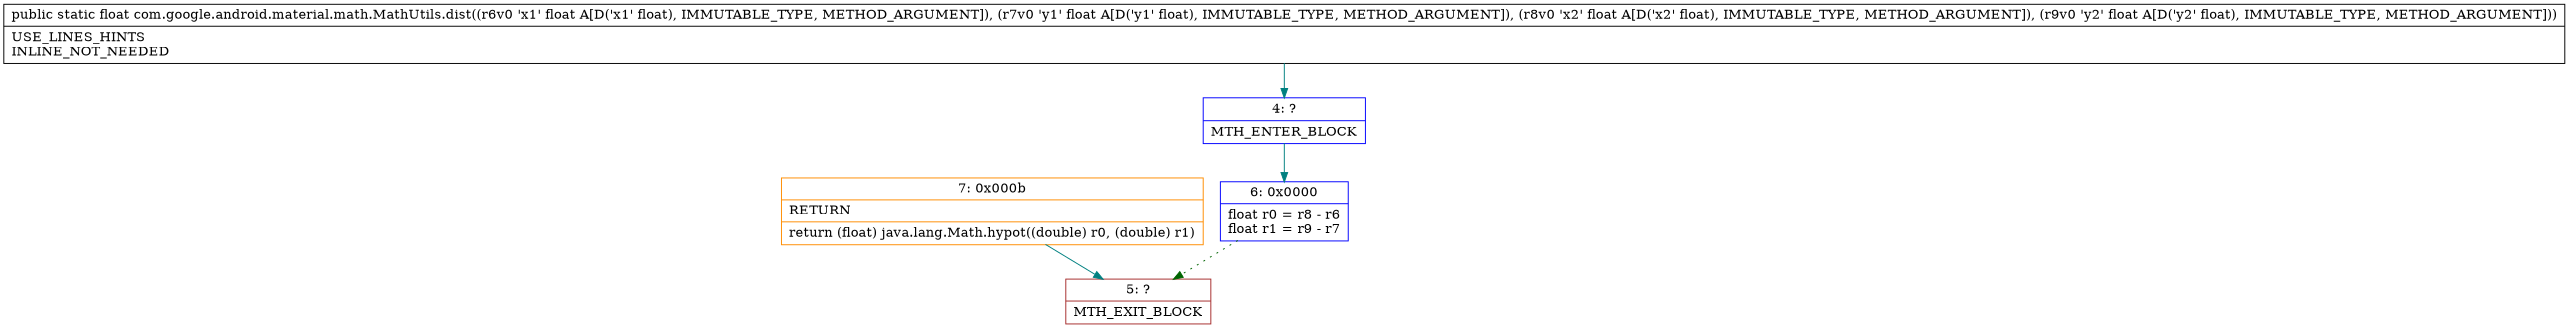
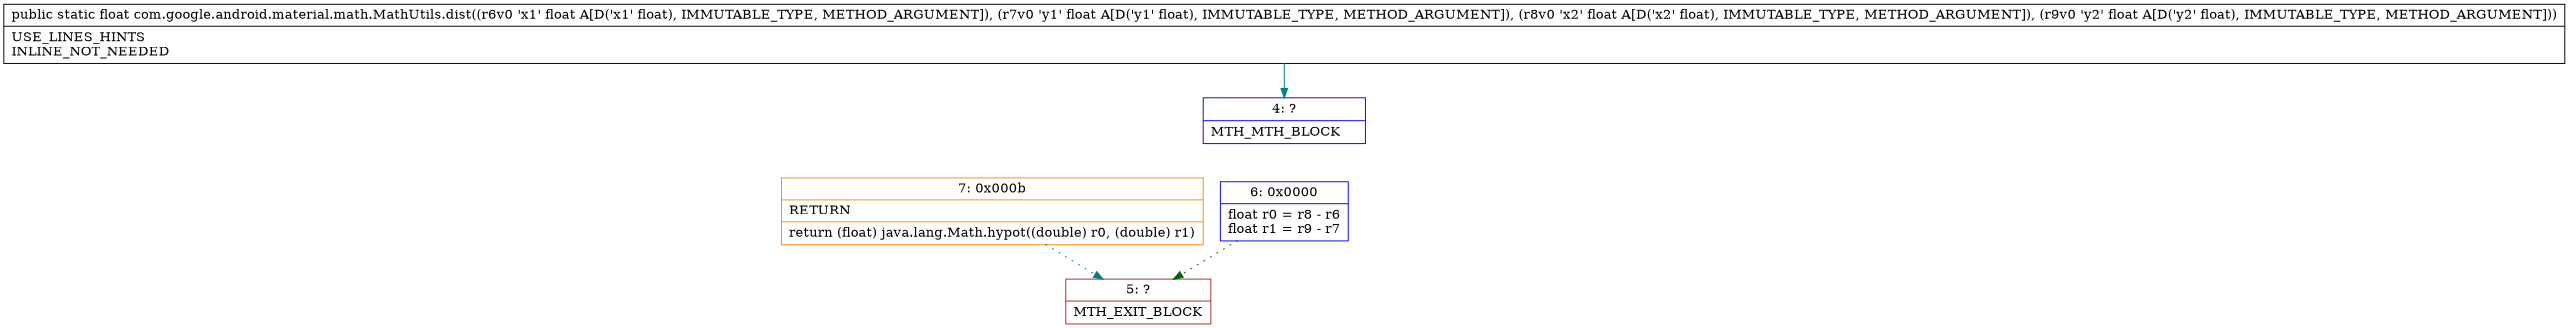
node "4: ?": text "MTH_ENTER_BLOCK" -> "MTH_MTH_BLOCK"
edge "4: ?" -> "6: 0x0000": removed
edge "7: 0x000b" -> "5: ?": style solid -> dotted
